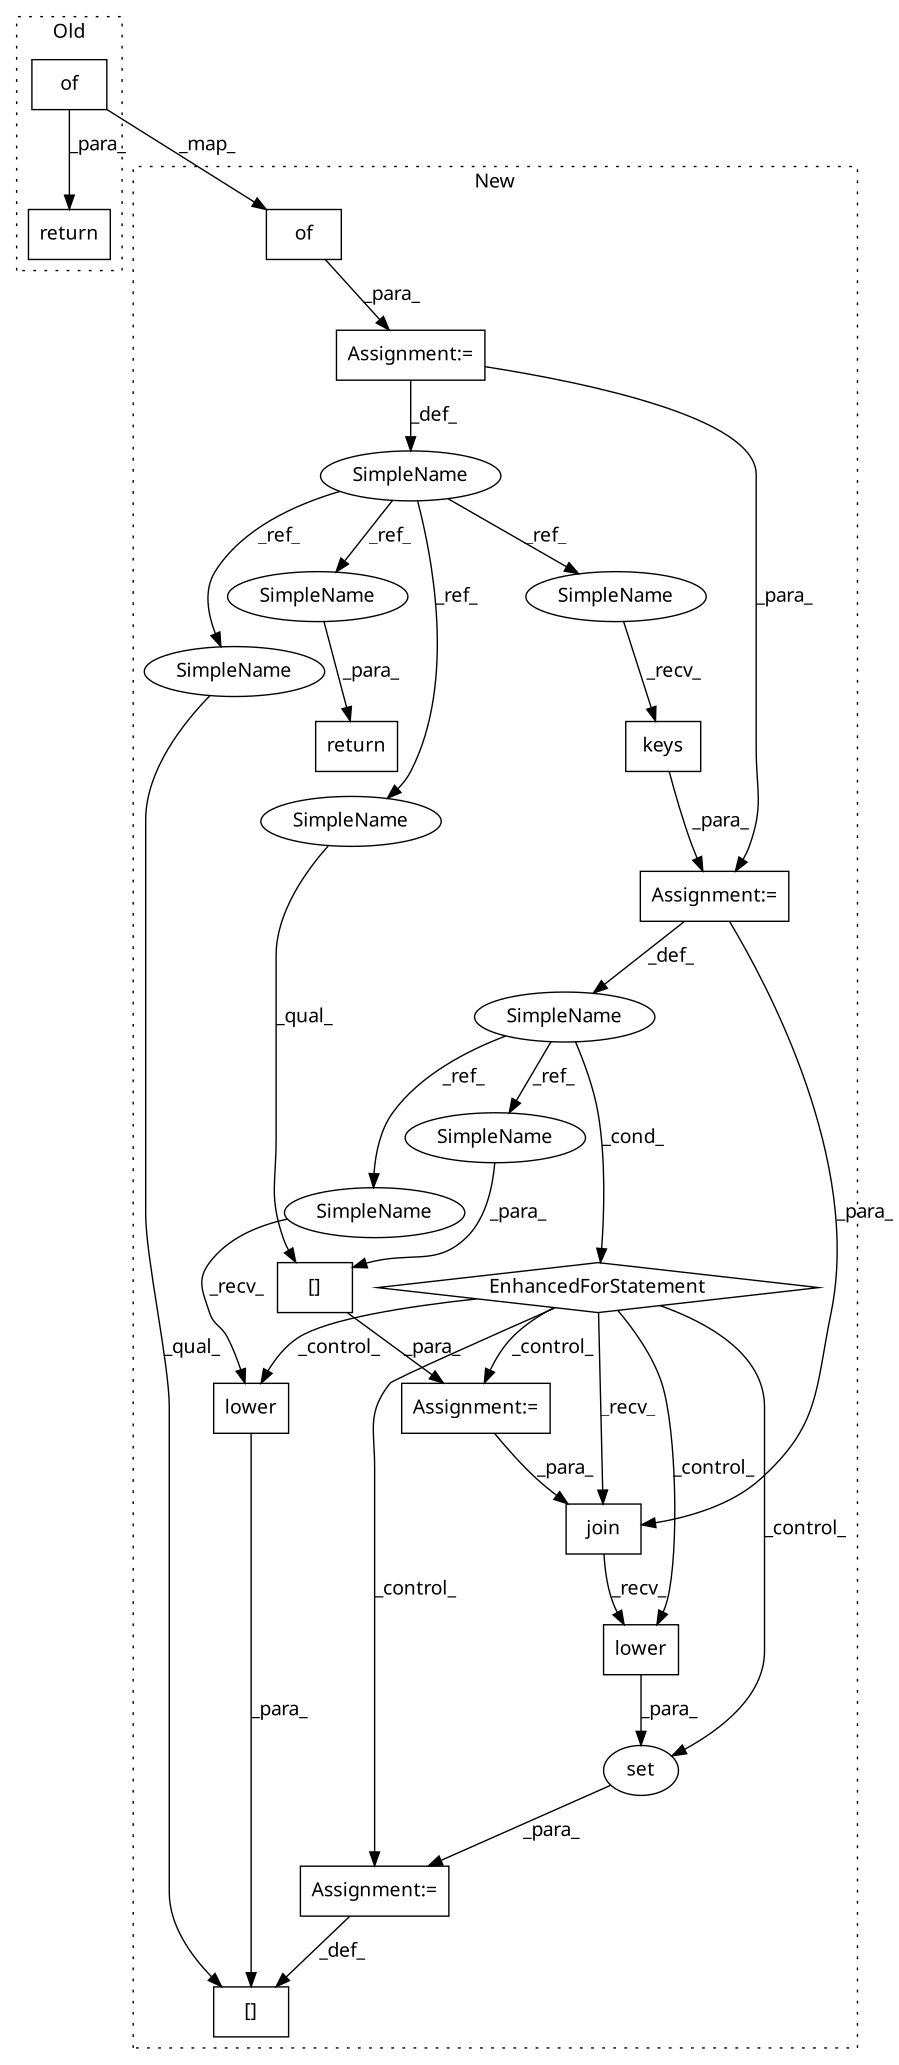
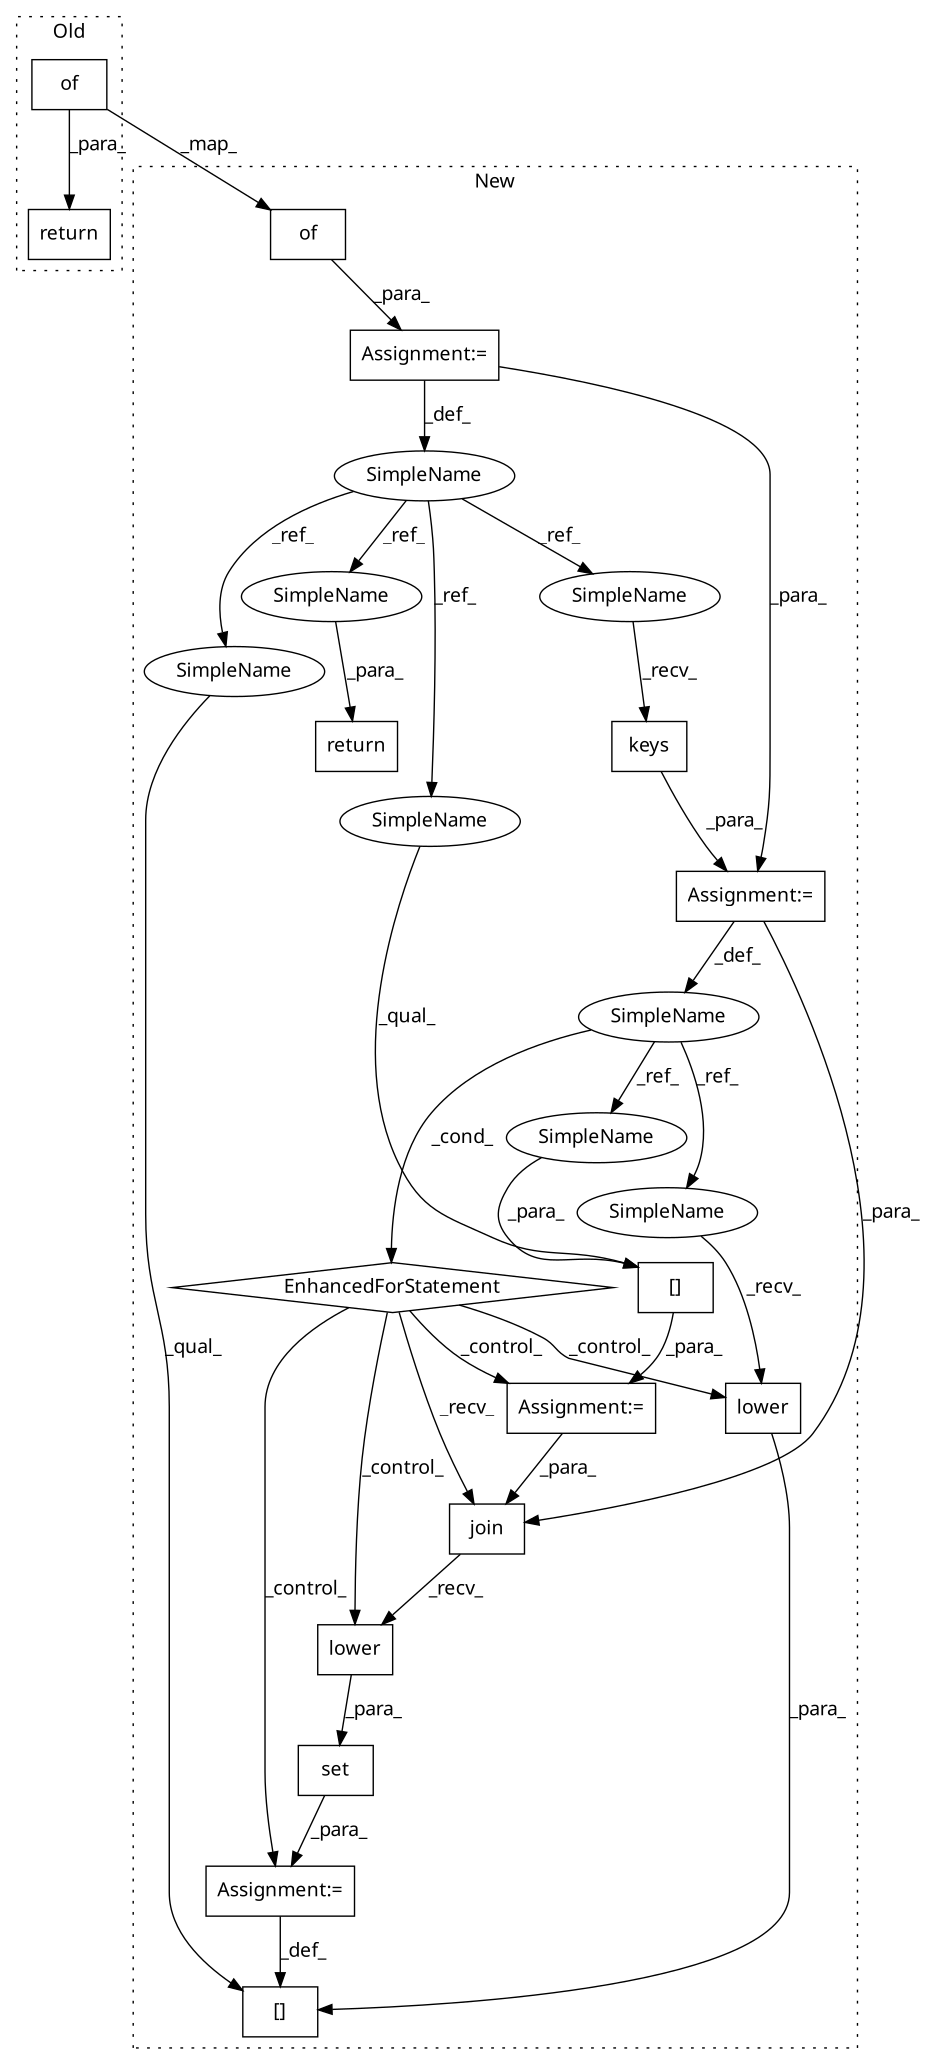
edge "EnhancedForStatement" -> "set": removed, label "_control_"
node "set": shape ellipse -> box
